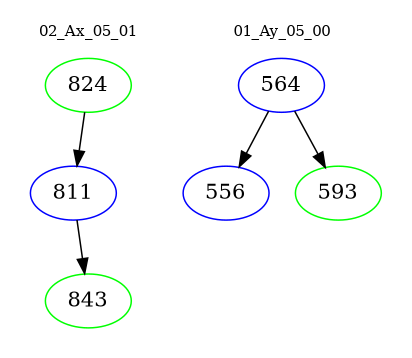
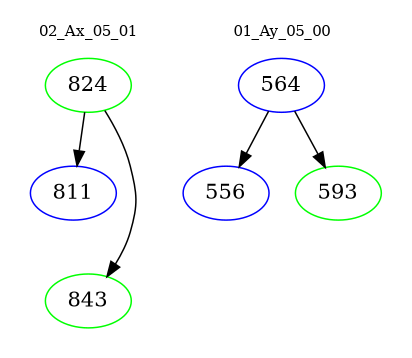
edge "811" -> "843": now "824" -> "843"
